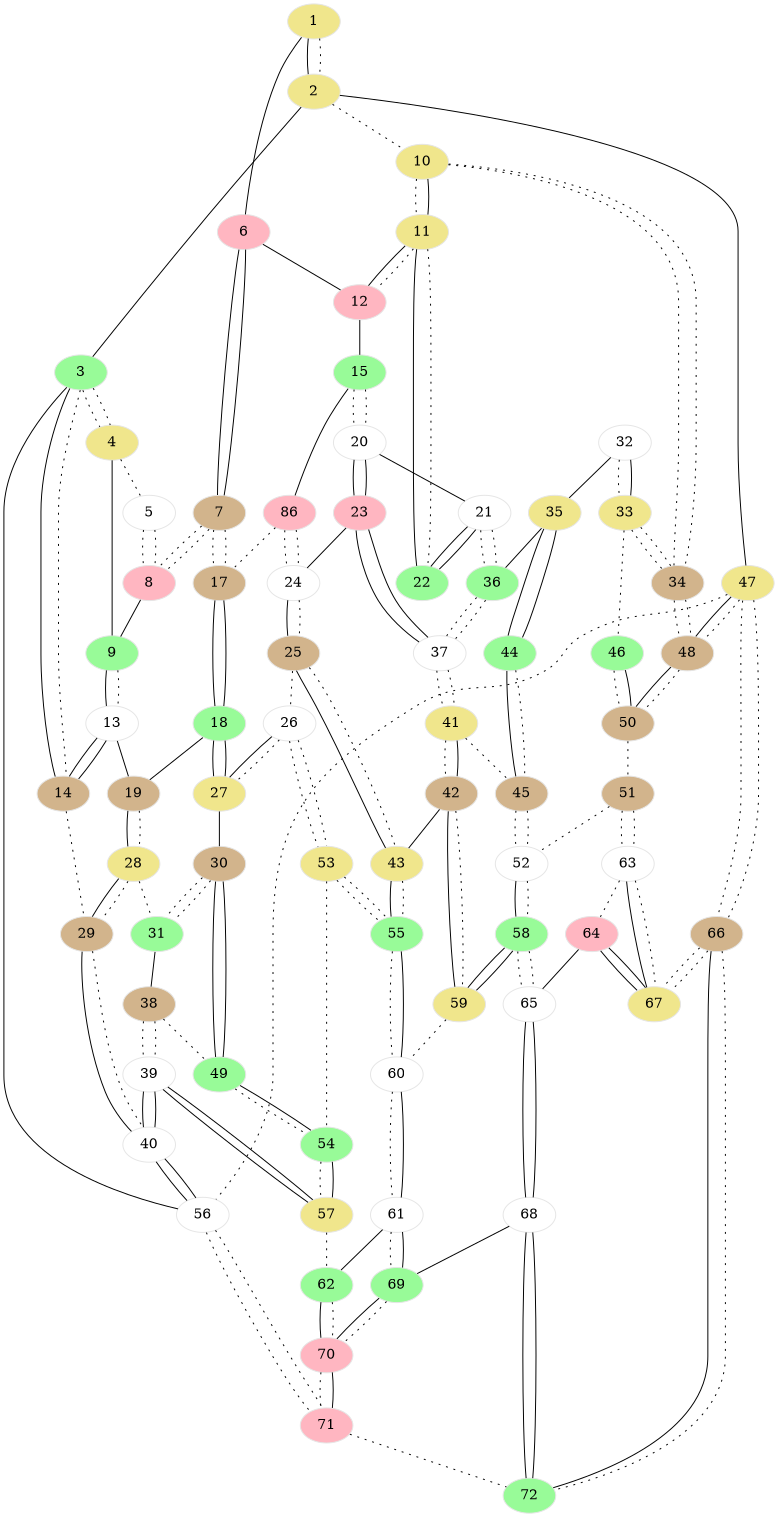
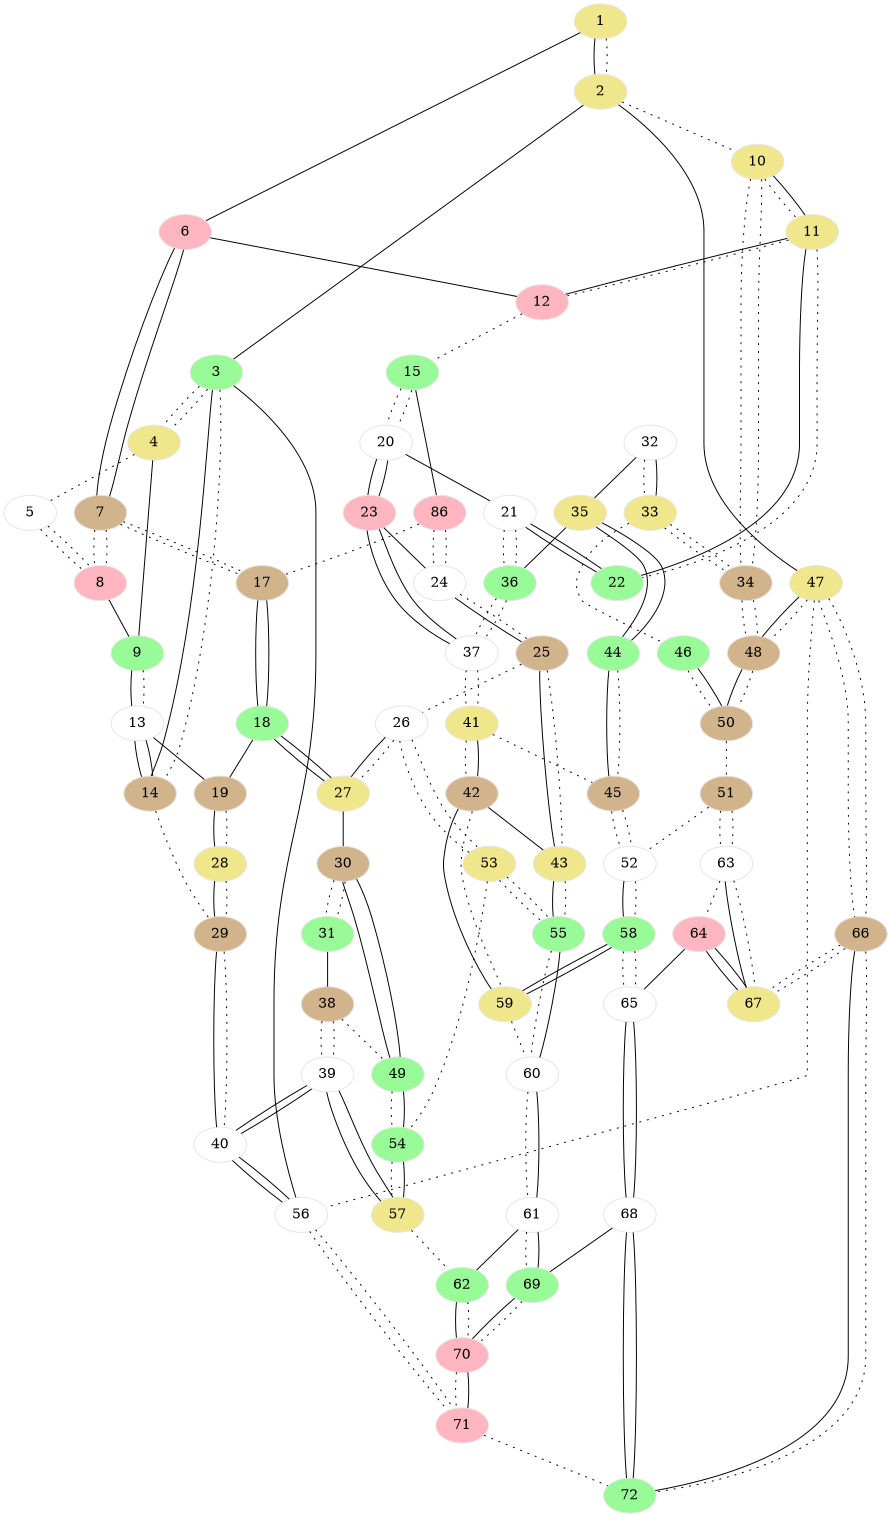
edge "12" -- "15": style solid -> dotted
edge "28" -- "31": removed
